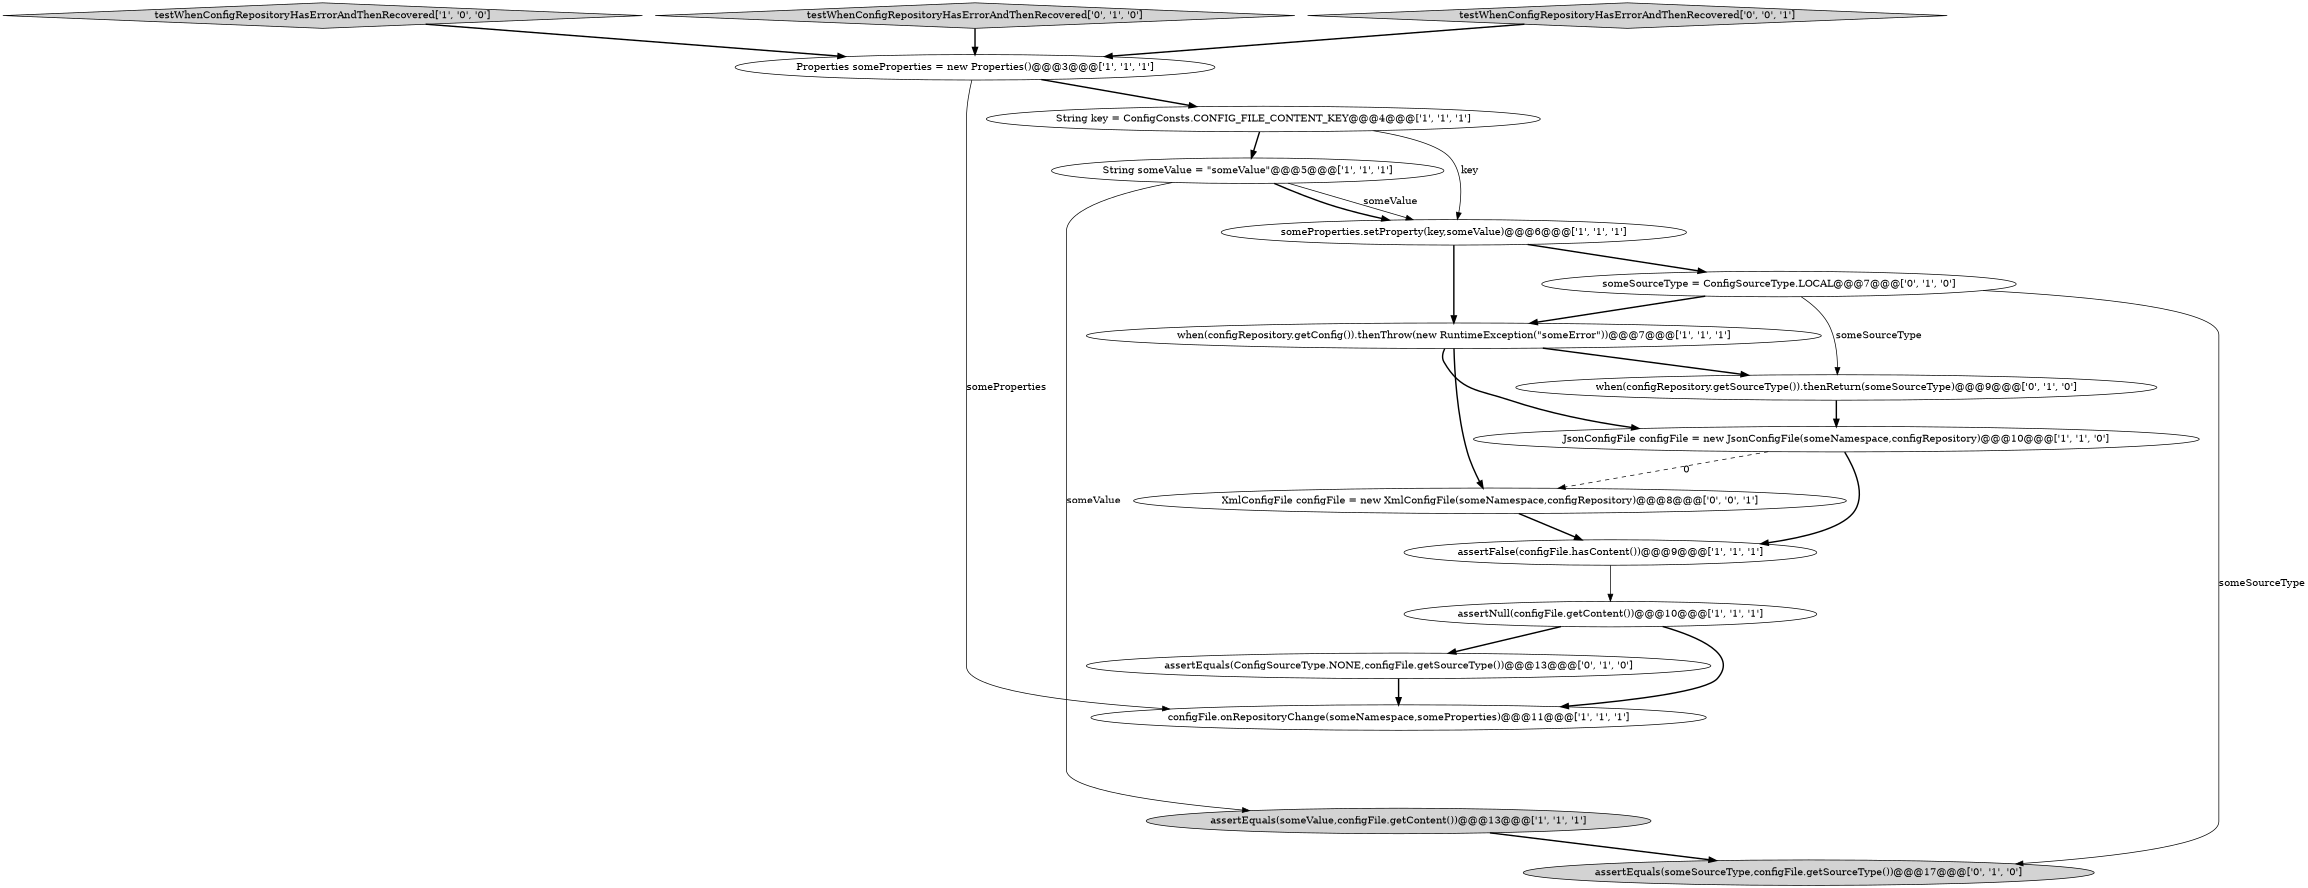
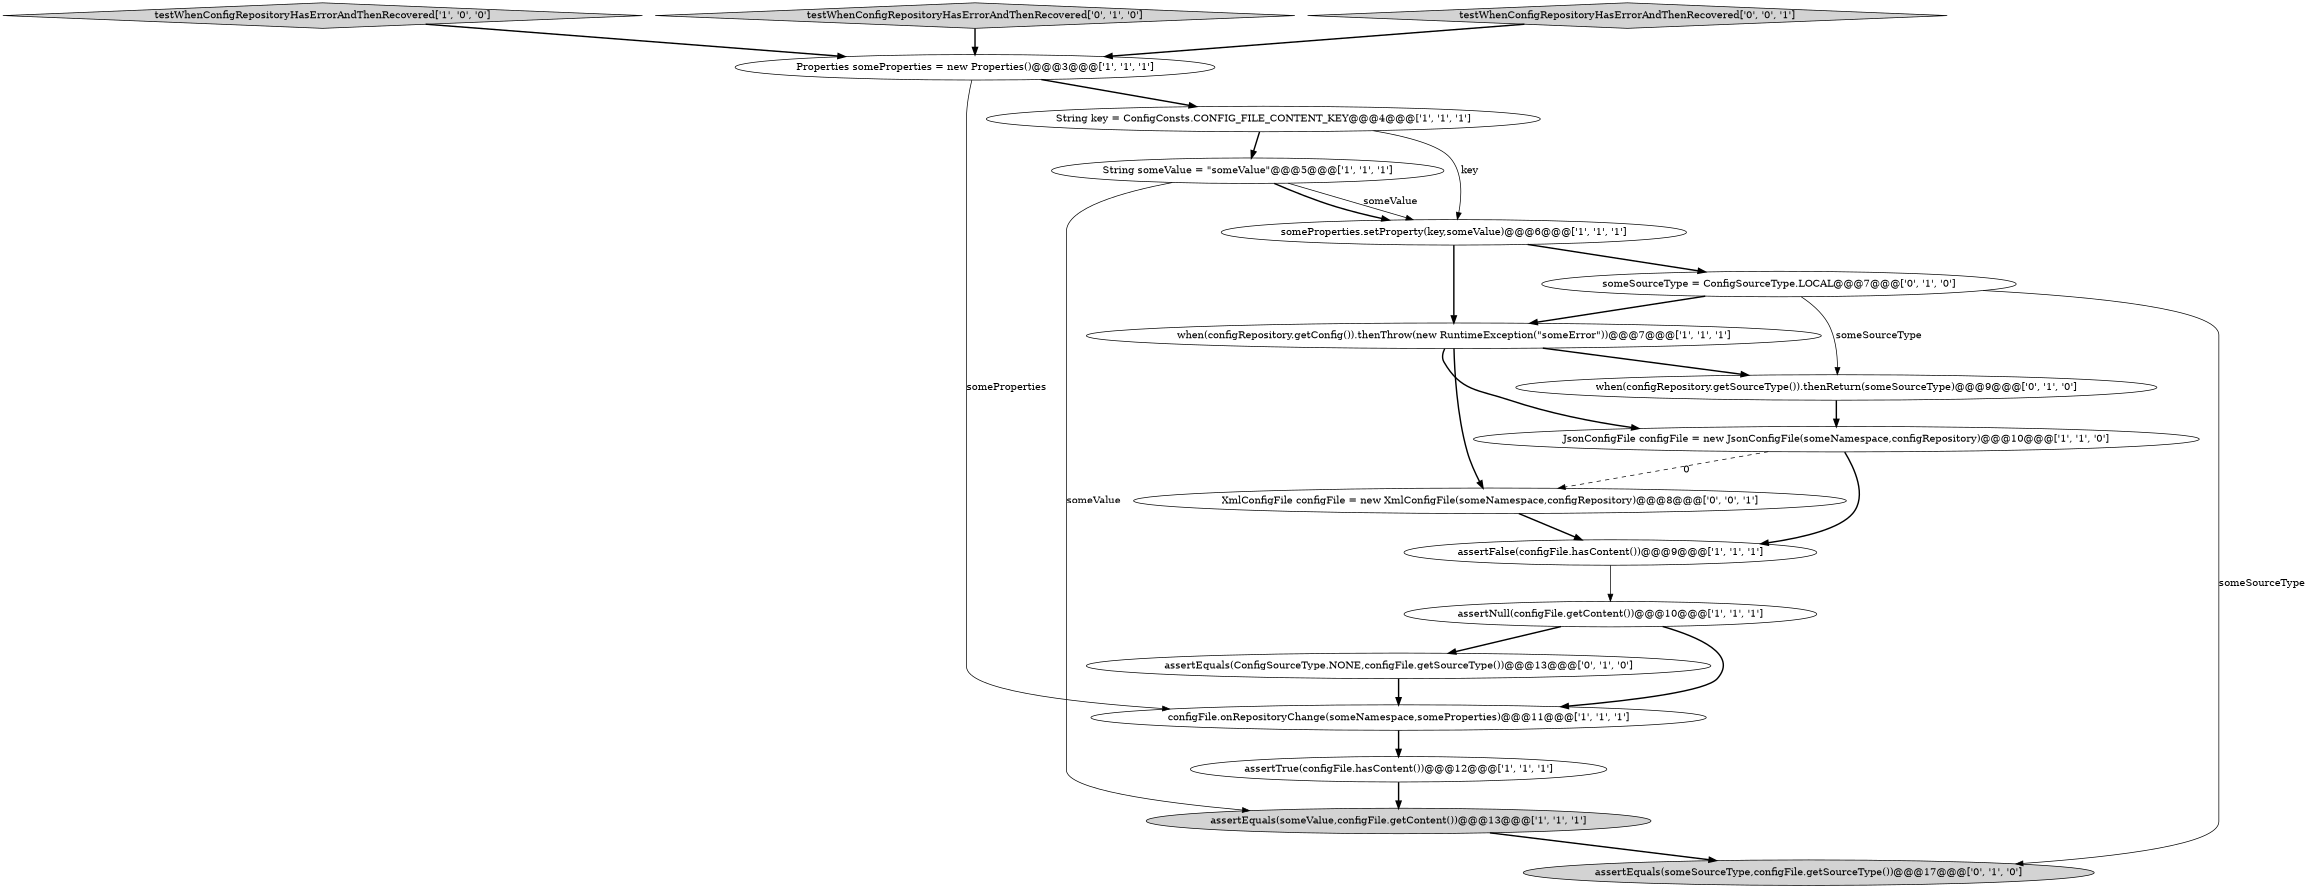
node "assertTrue(configFile.hasContent())@@@12@@@['1', '1', '1']": added
